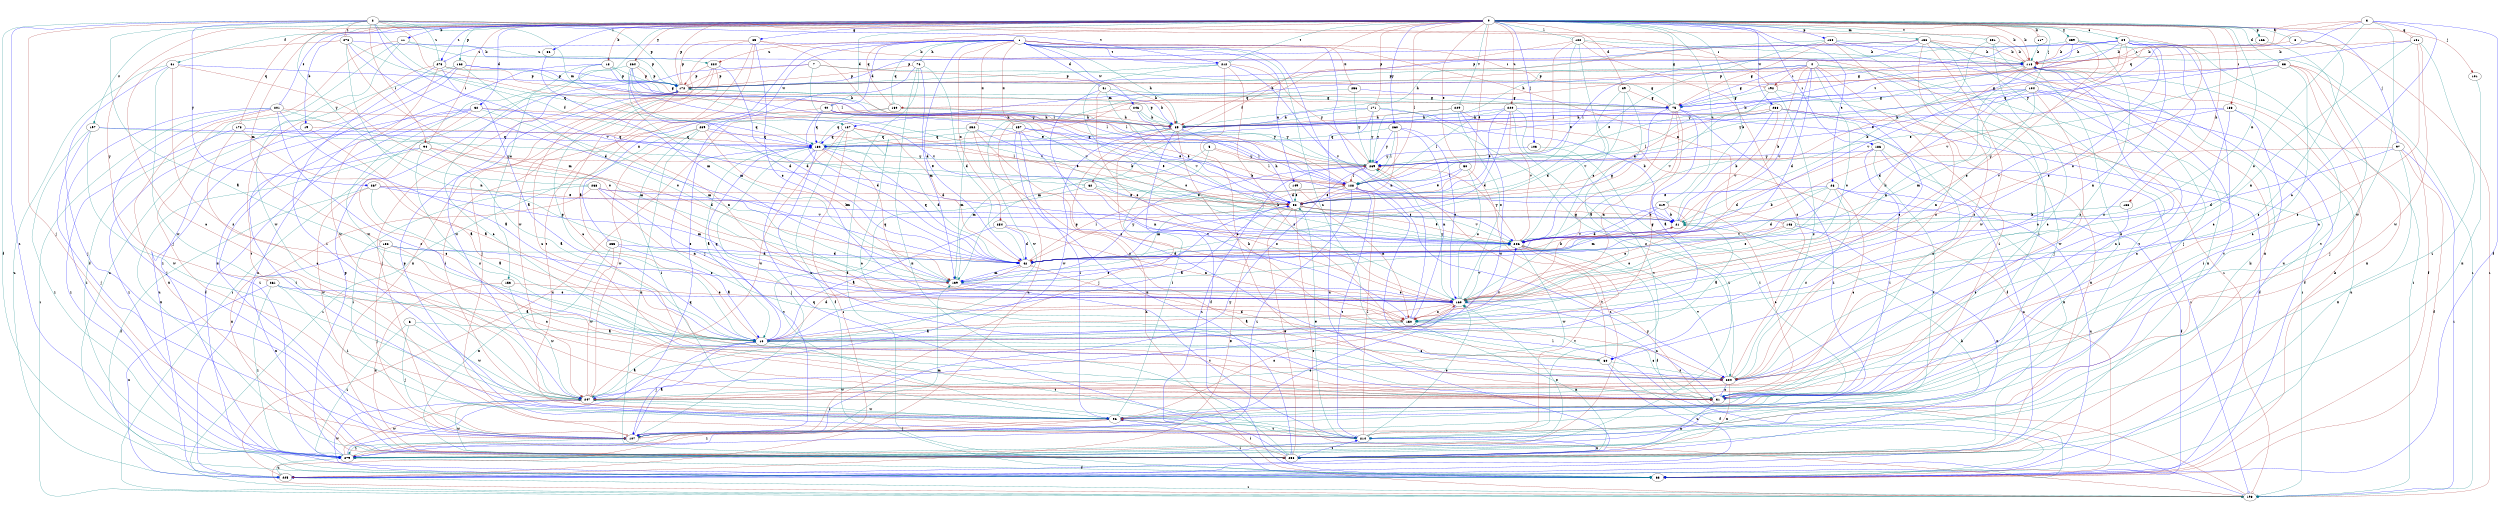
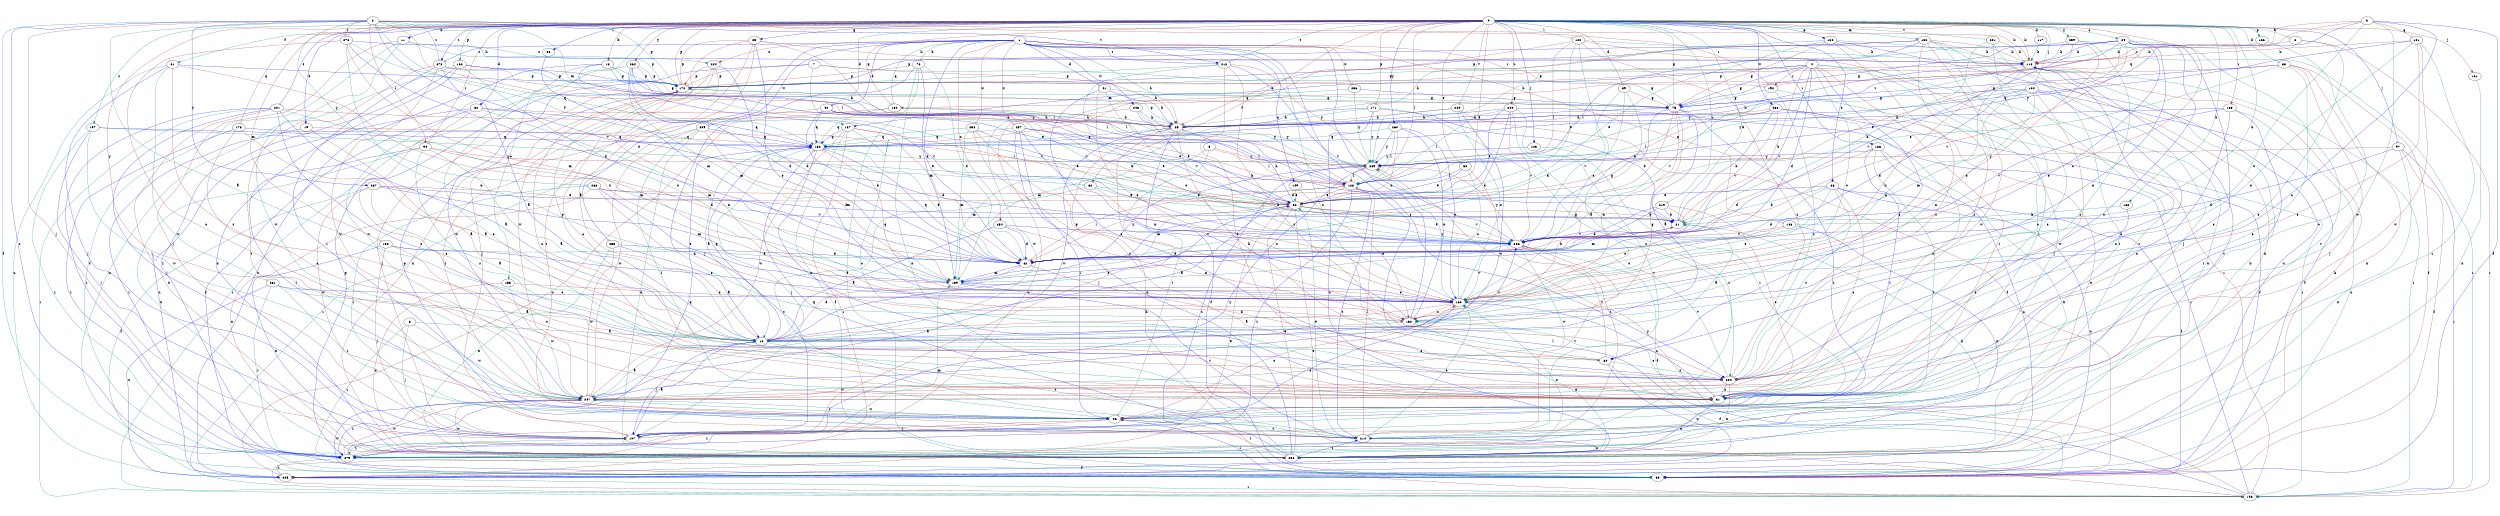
edge "0" -> "188": color brown -> teal
edge "32" -> "279": now "247" -> "279"
